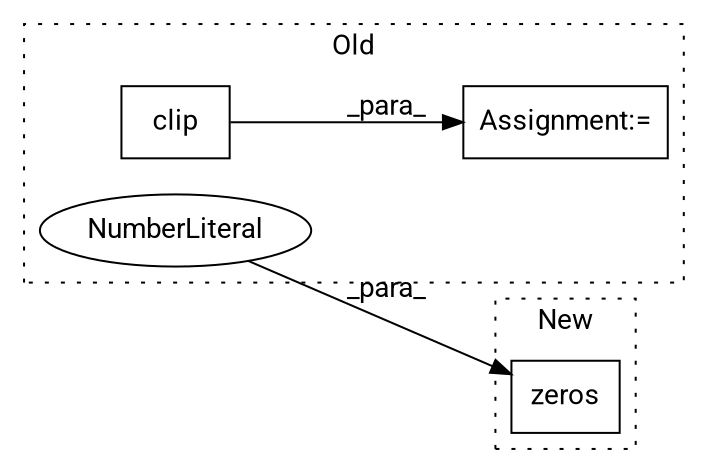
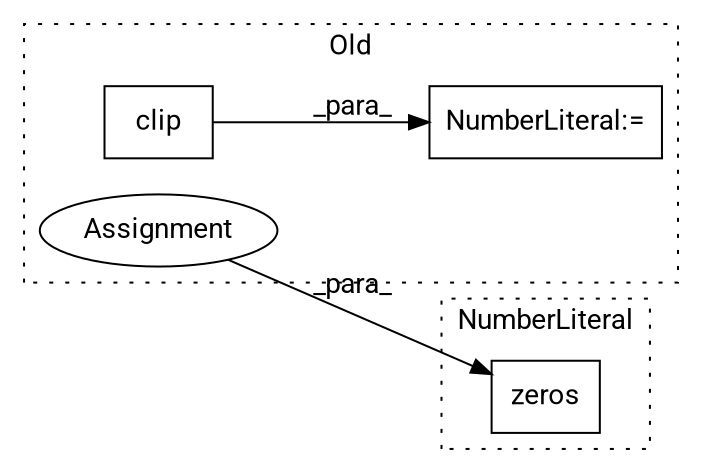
node "Assignment:=": label "Assignment:=" -> "NumberLiteral:="
node "NumberLiteral": label "NumberLiteral" -> "Assignment"
cluster "New": label "New" -> "NumberLiteral"
